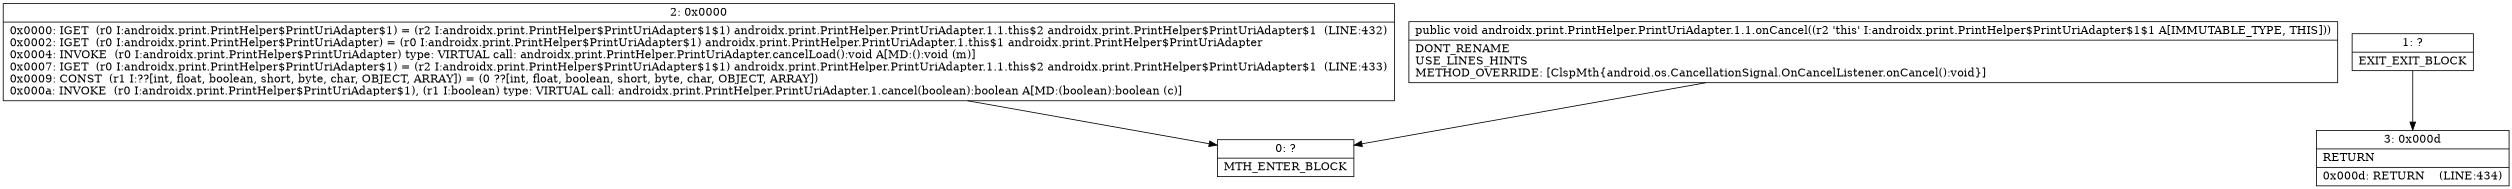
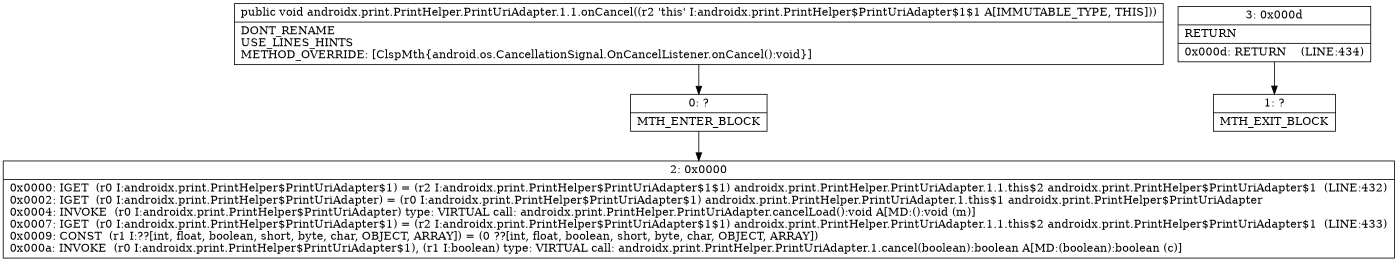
node "1: ?": text "EXIT_EXIT_BLOCK" -> "MTH_EXIT_BLOCK"
edge "1: ?" -> "3: 0x000d": reversed
edge "2: 0x0000" -> "0: ?": reversed
